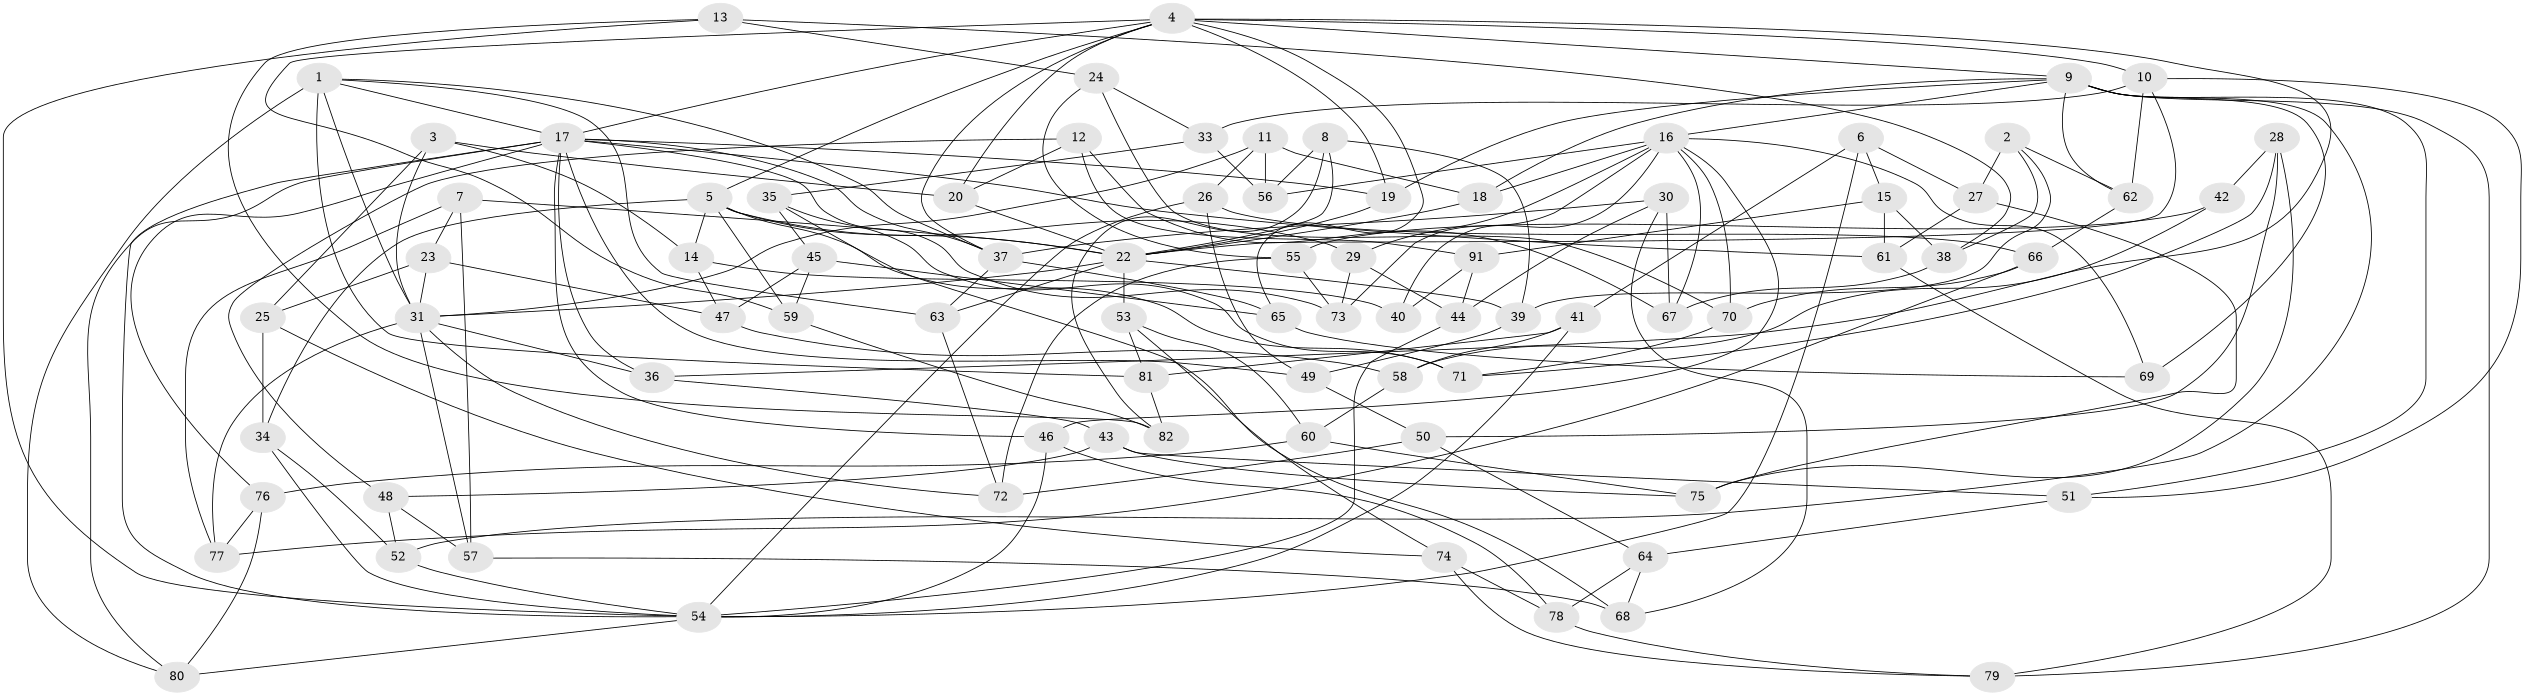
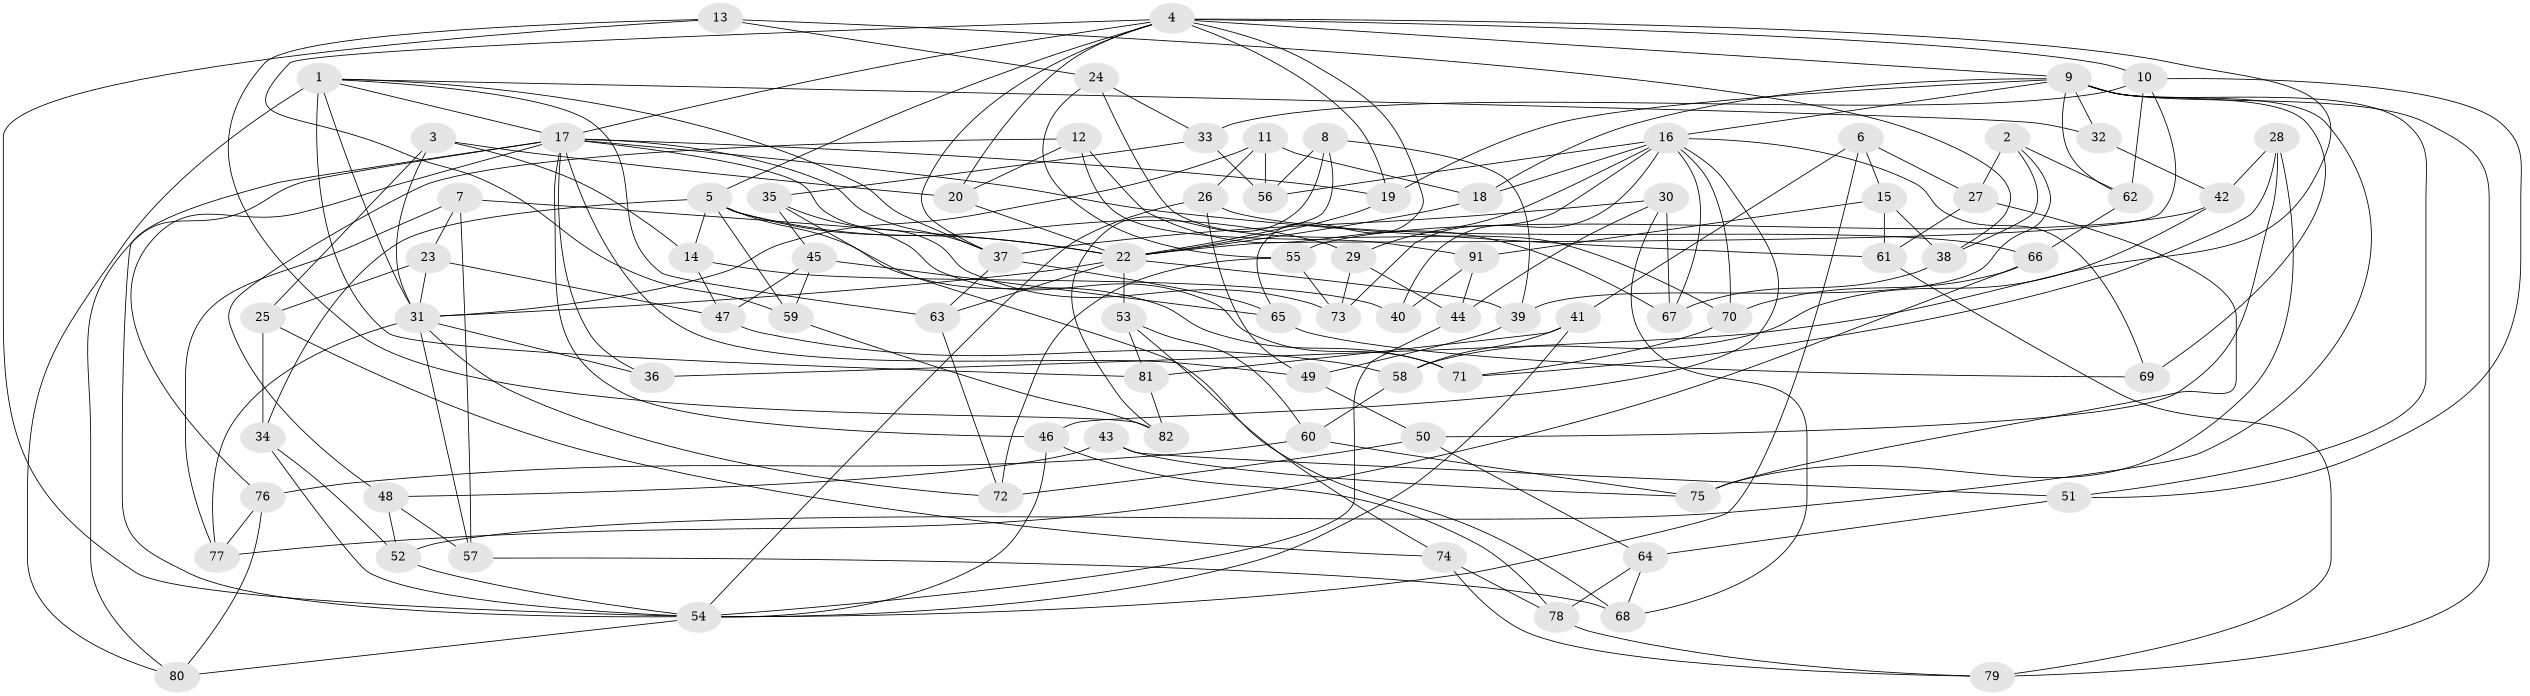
node "32": added
edge "36" -- "43": removed
